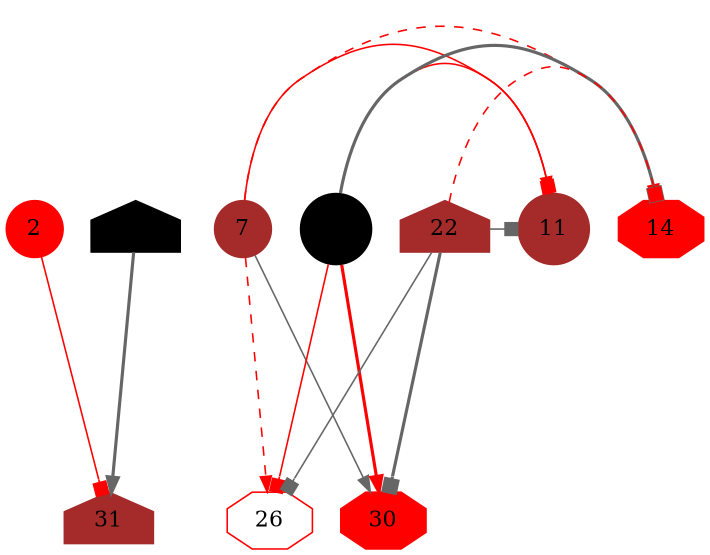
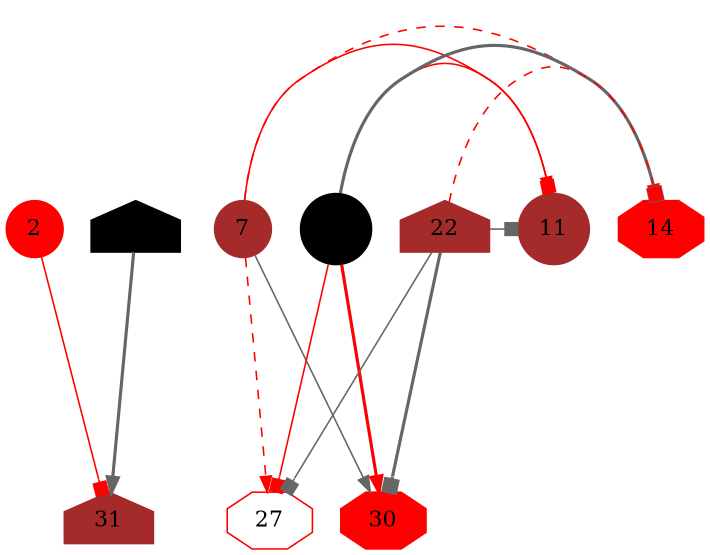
node "26": label "26" -> "27"
